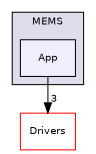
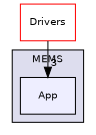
edge "App" -> "Drivers": reversed
